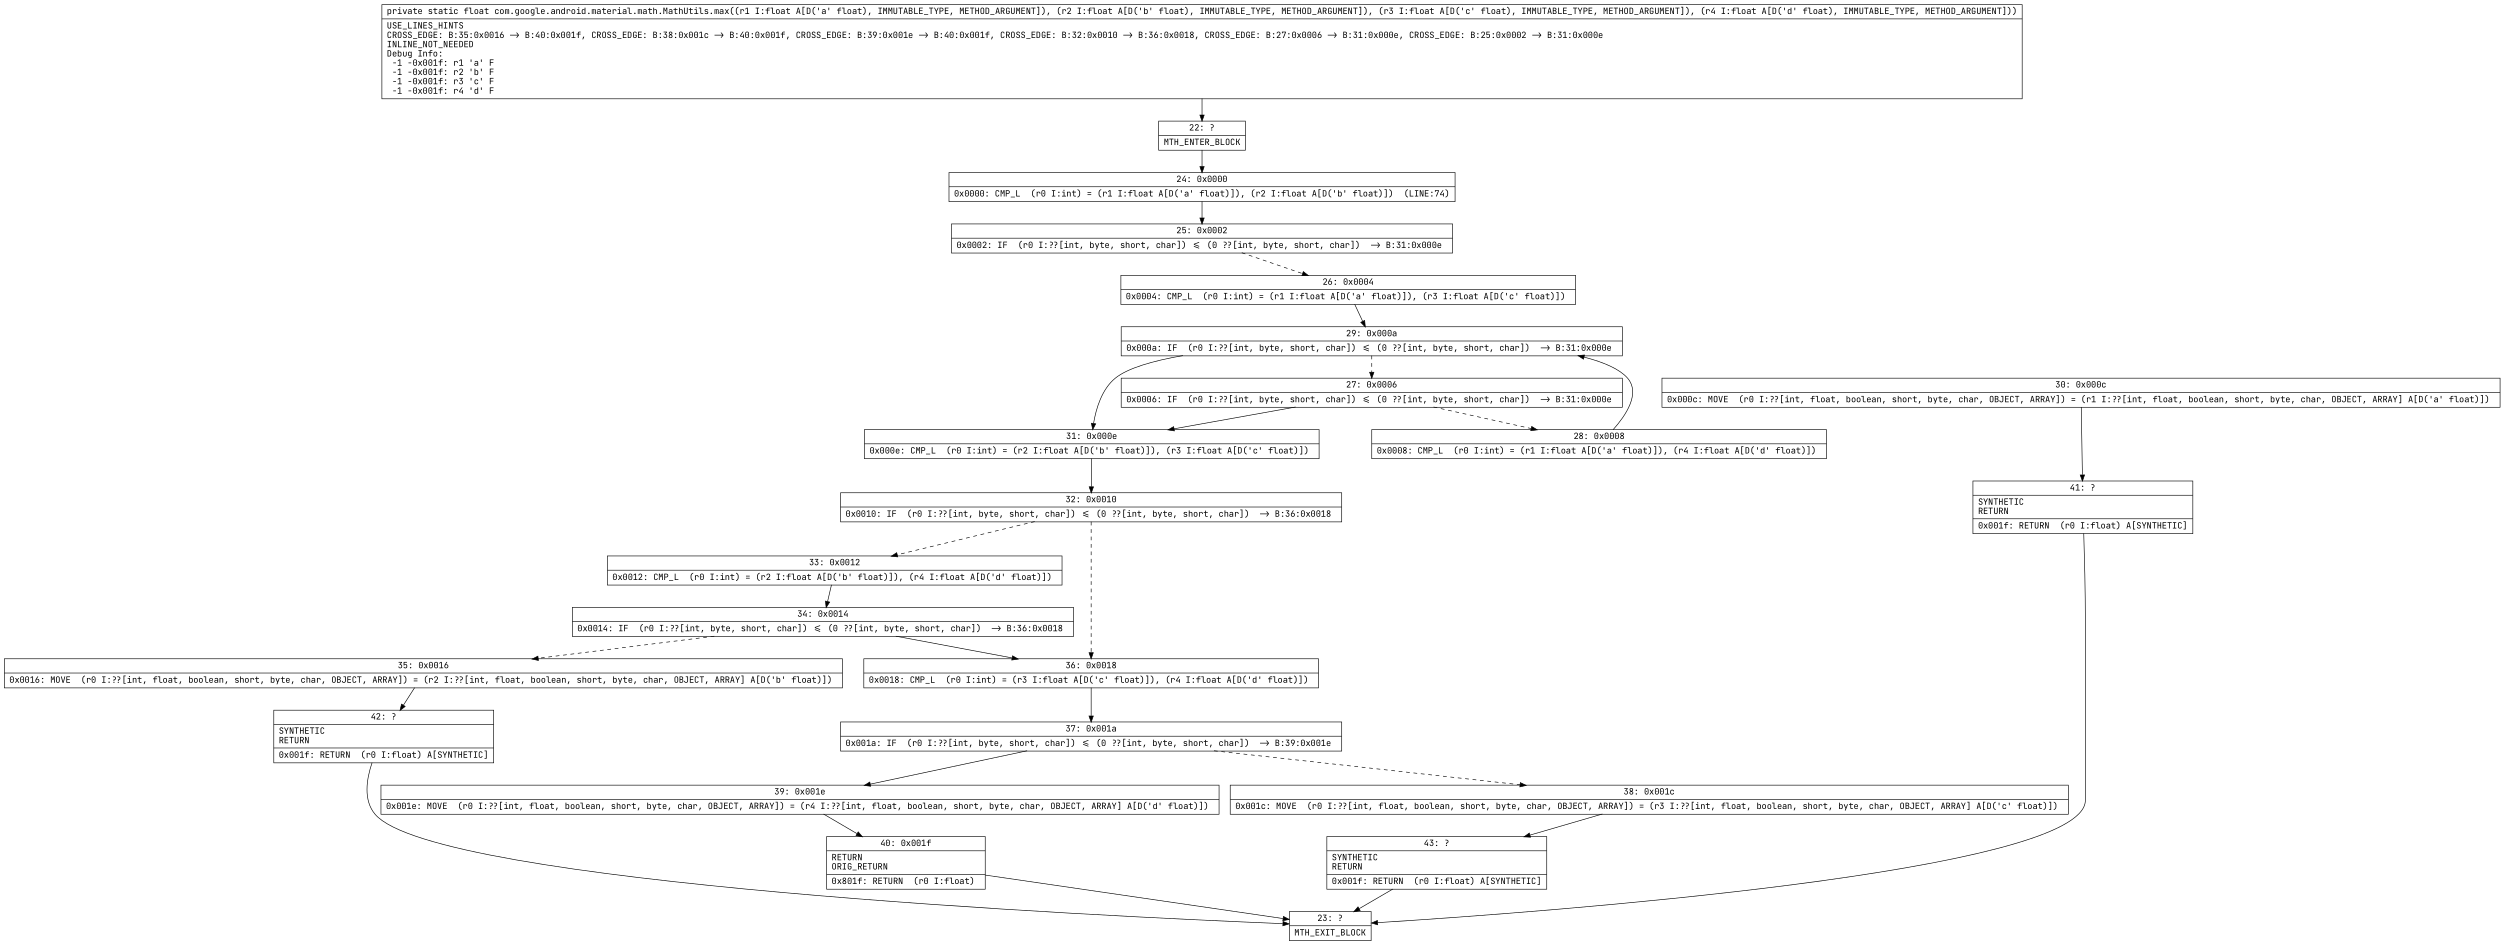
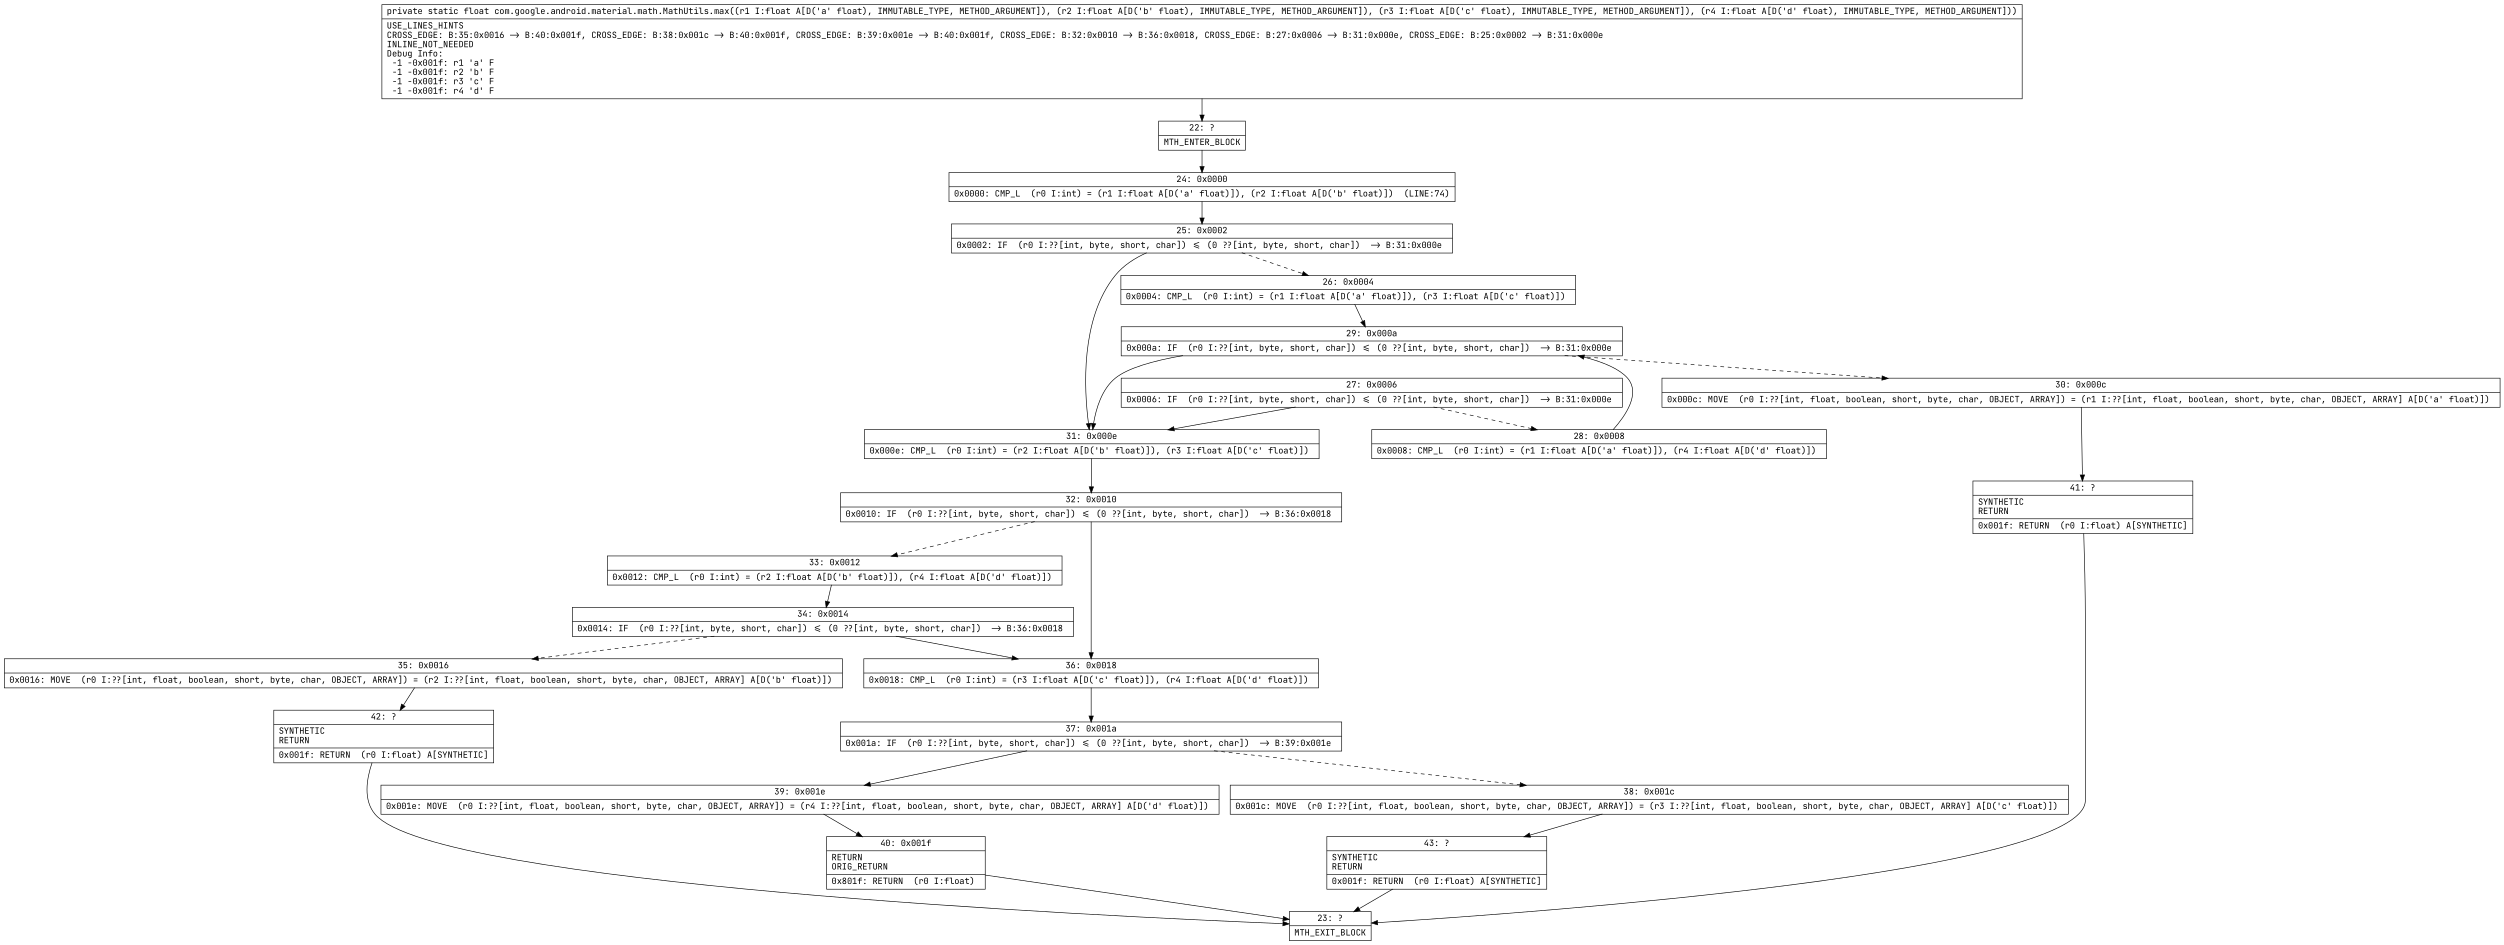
edge "25: 0x0002" -> "31: 0x000e": added
edge "29: 0x000a" -> "27: 0x0006": now "29: 0x000a" -> "30: 0x000c"
edge "32: 0x0010" -> "36: 0x0018": style dashed -> solid
